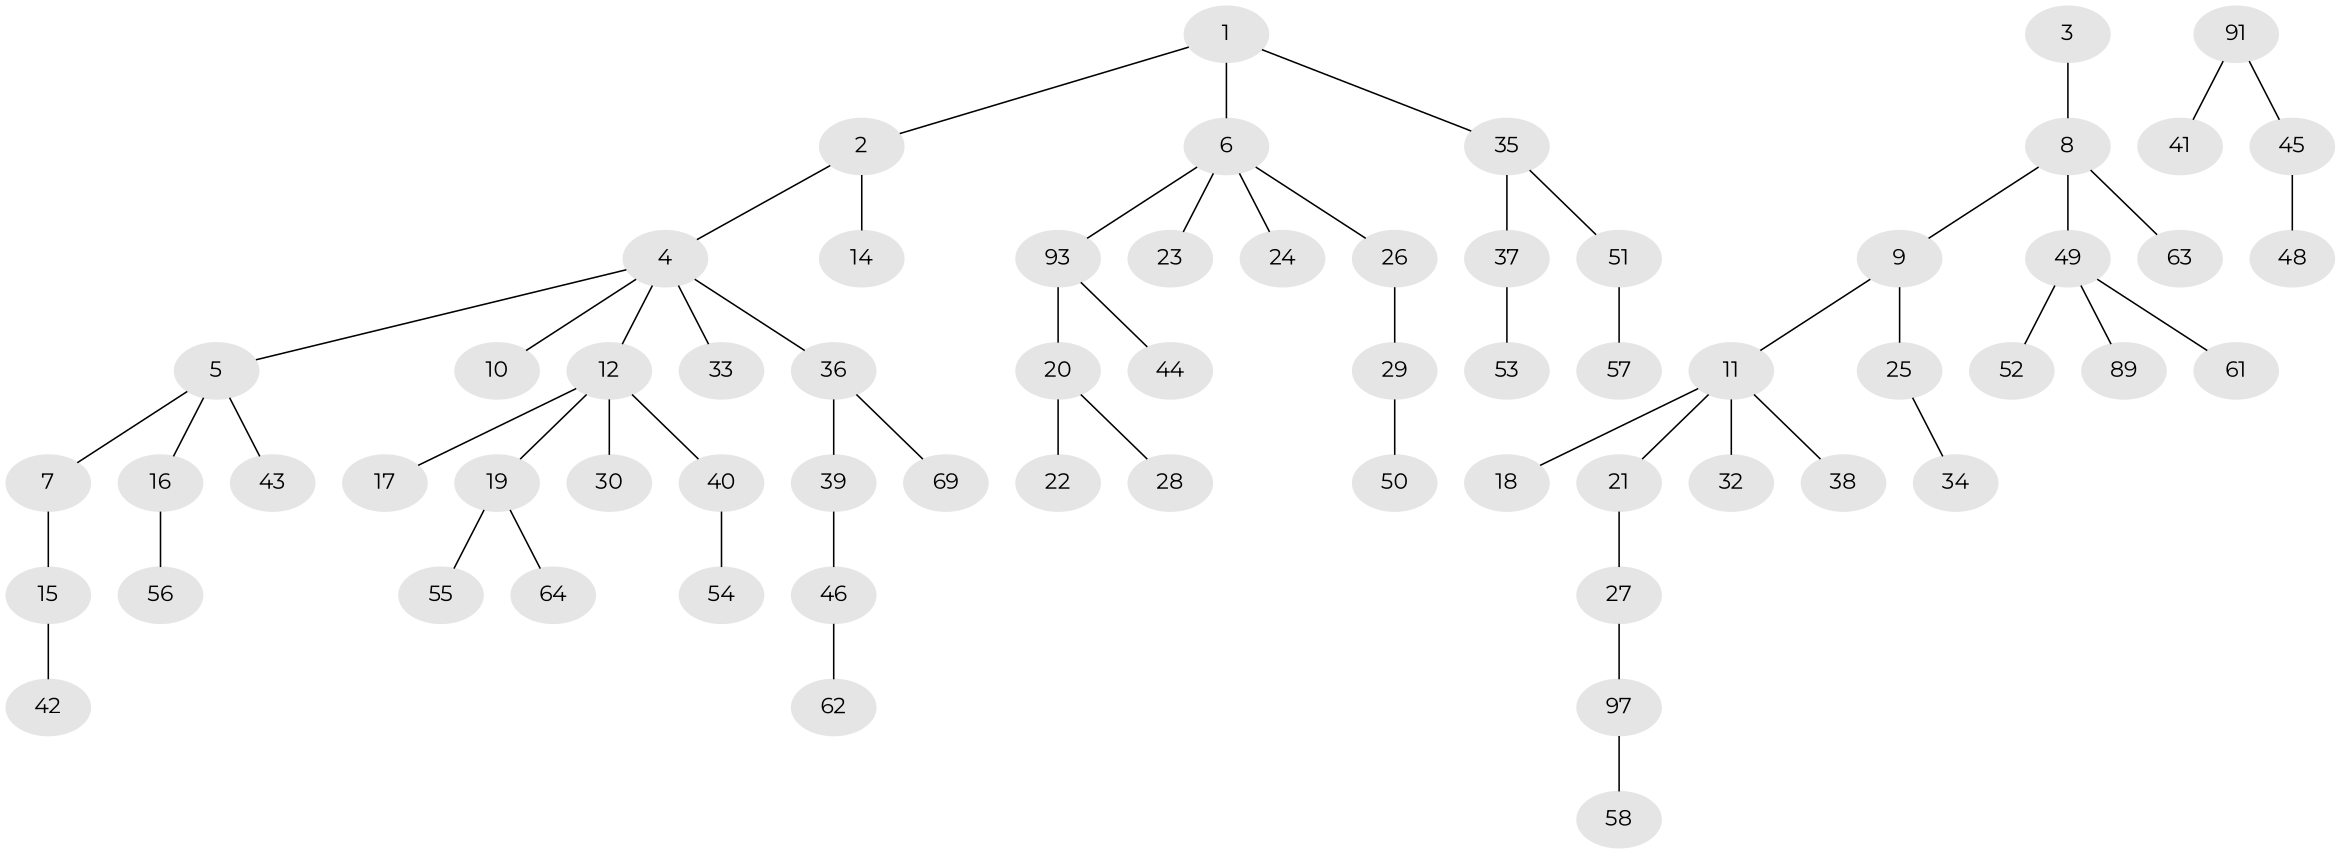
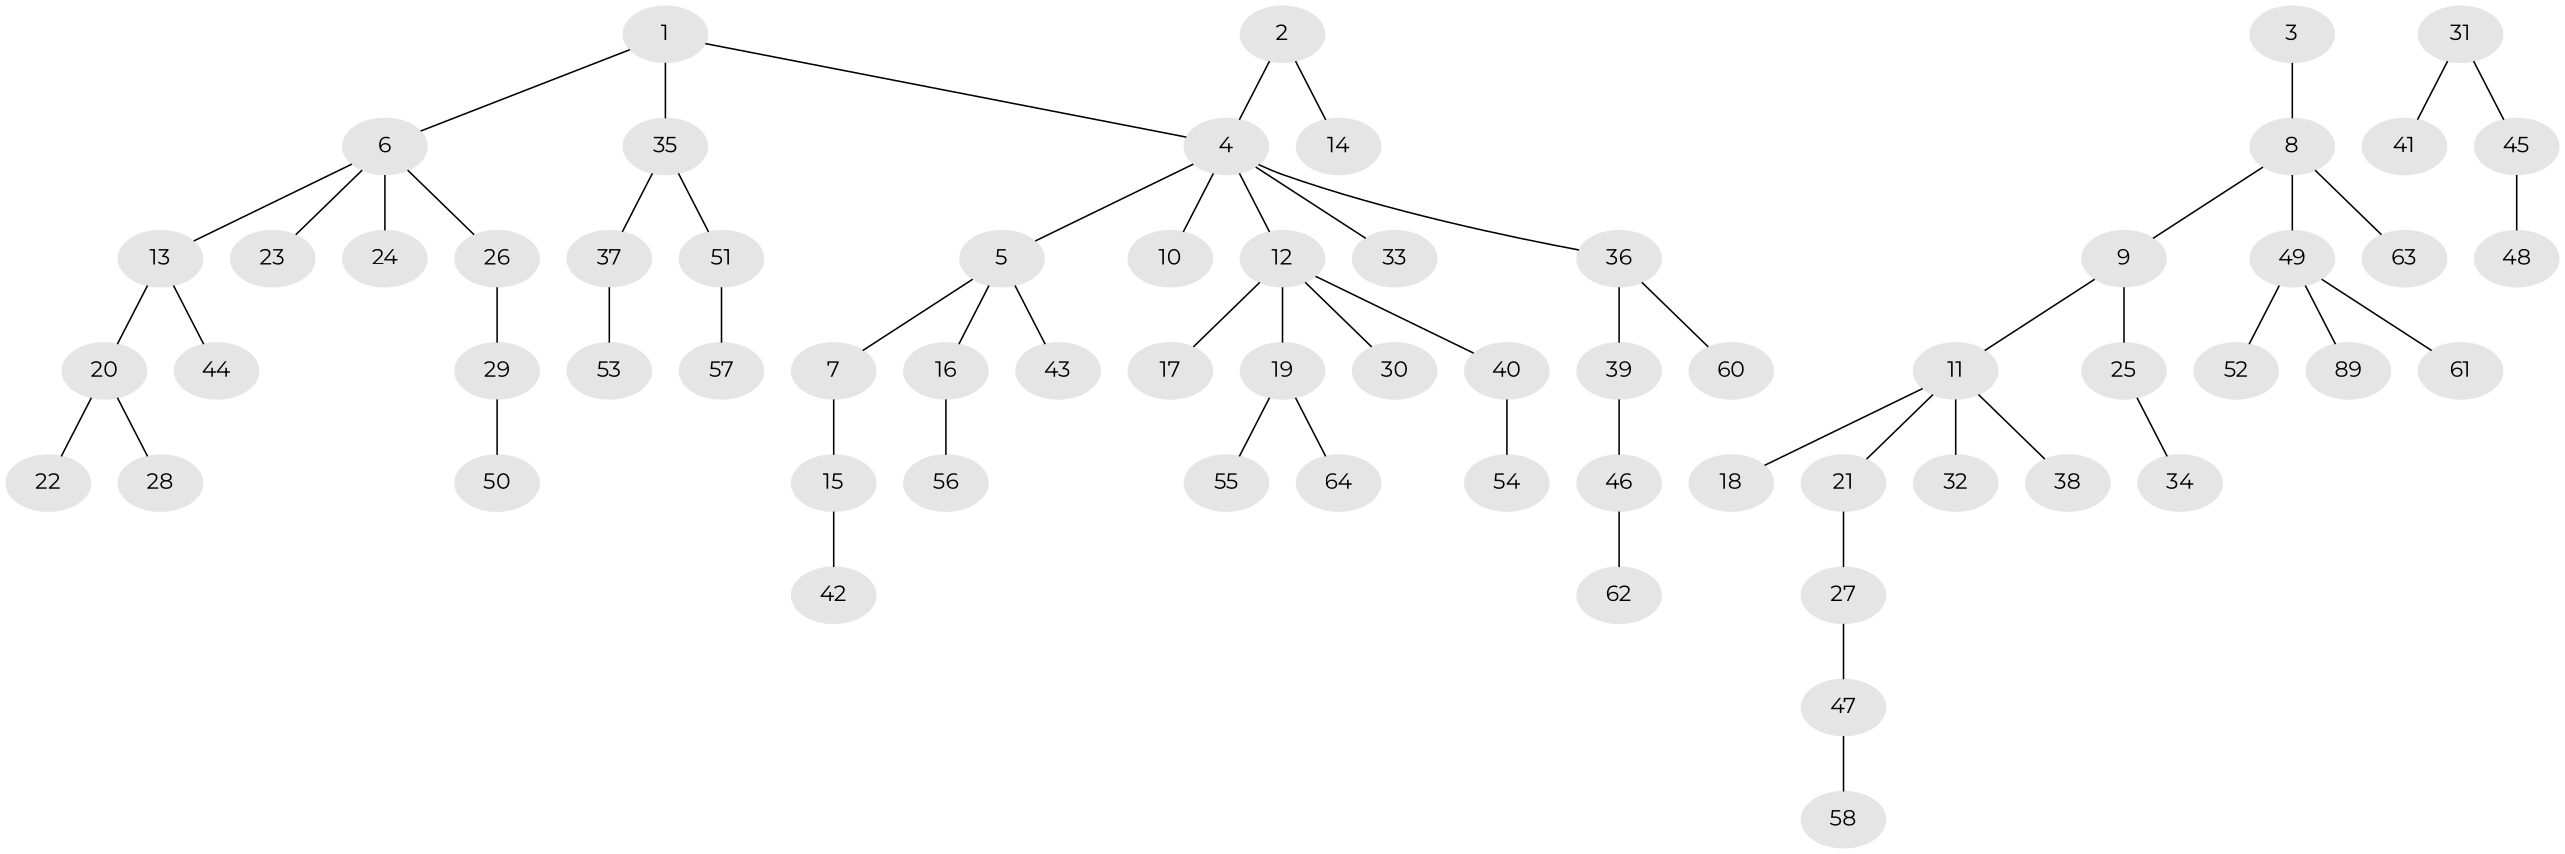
node "91": label "91" -> "31"
edge "1" -- "2": now "1" -- "4"
node "93": label "93" -> "13"
node "69": label "69" -> "60"
node "97": label "97" -> "47"
